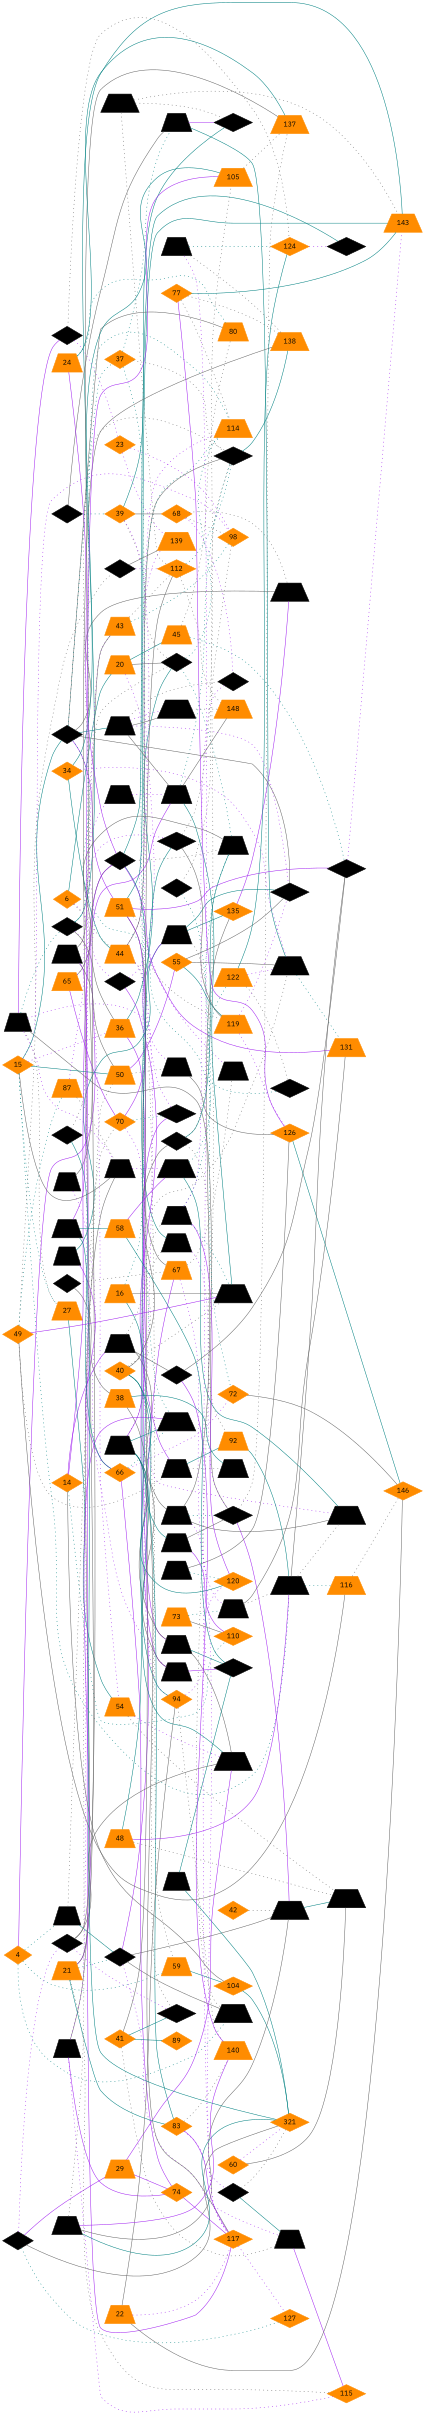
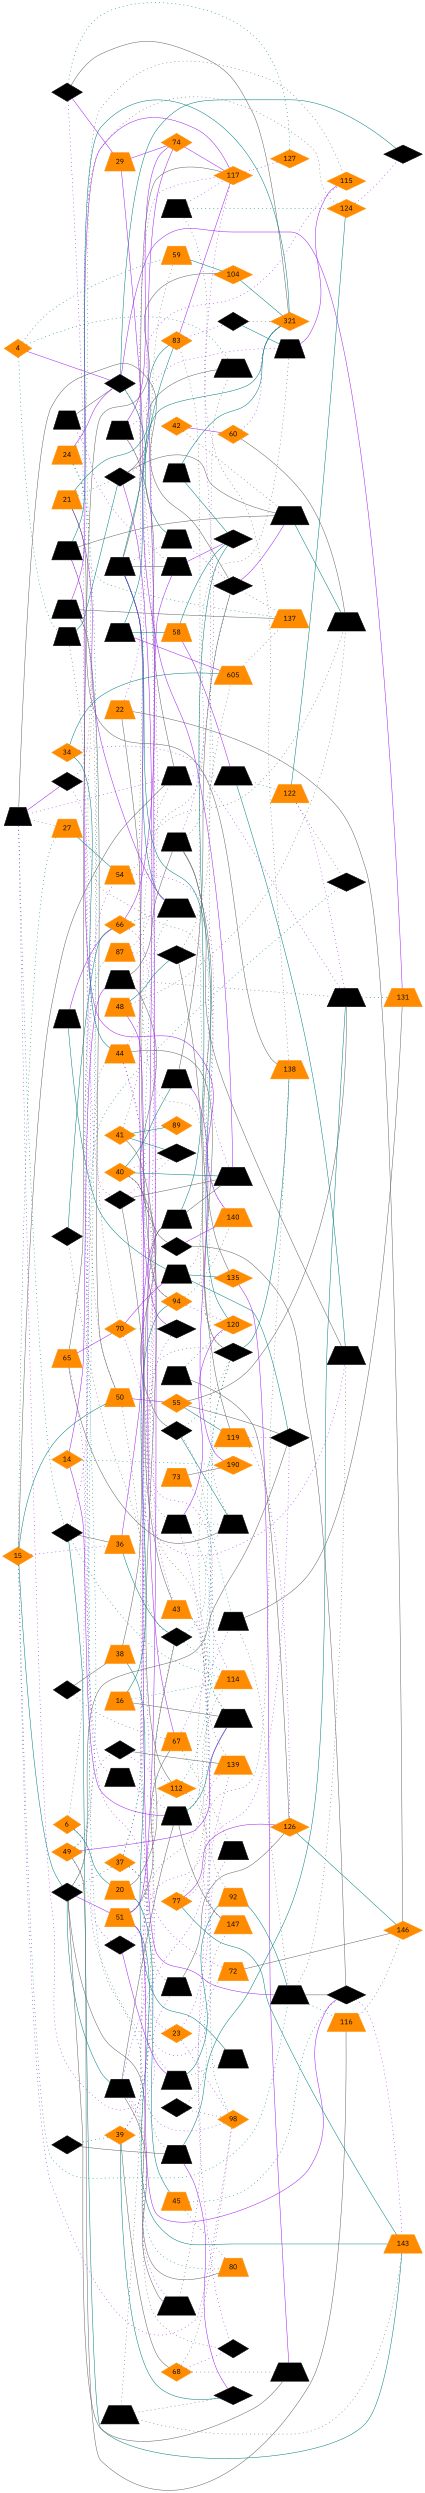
edge "137" -- "24": style solid -> dotted
node "105": label "105" -> "605"
edge "42" -- "60": added
edge "112" -- "43": now "139" -- "43"
node "148": label "148" -> "147"
node "72": shape diamond -> trapezium
node "110": label "110" -> "190"
edge "14" -- "104": now "65" -- "104"
edge "37" -- "98": added
edge "21" -- "115": now "24" -- "115"
